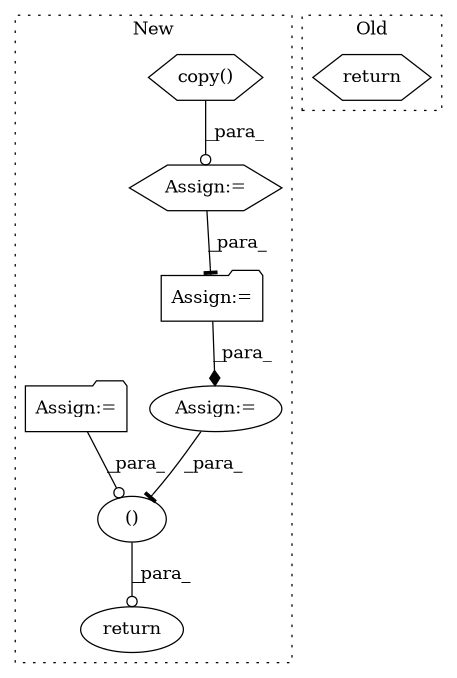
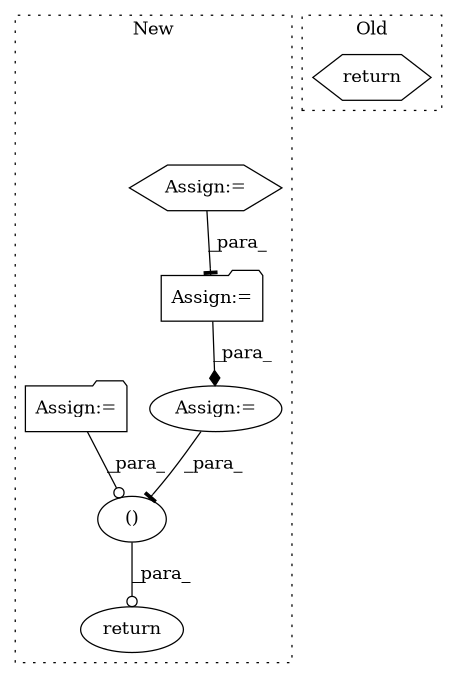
node "copy()": removed
